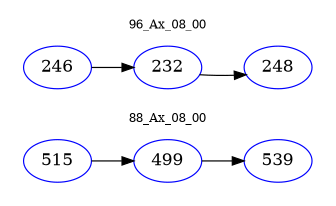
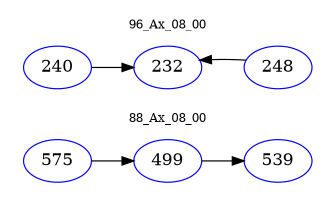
node "246": label "246" -> "240"
edge "232" -> "248": reversed
node "515": label "515" -> "575"
